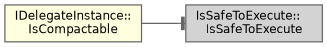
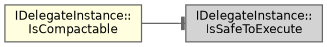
node "IsSafeToExecute:: IsSafeToExecute": label "IsSafeToExecute:: IsSafeToExecute" -> "IDelegateInstance:: IsSafeToExecute"
